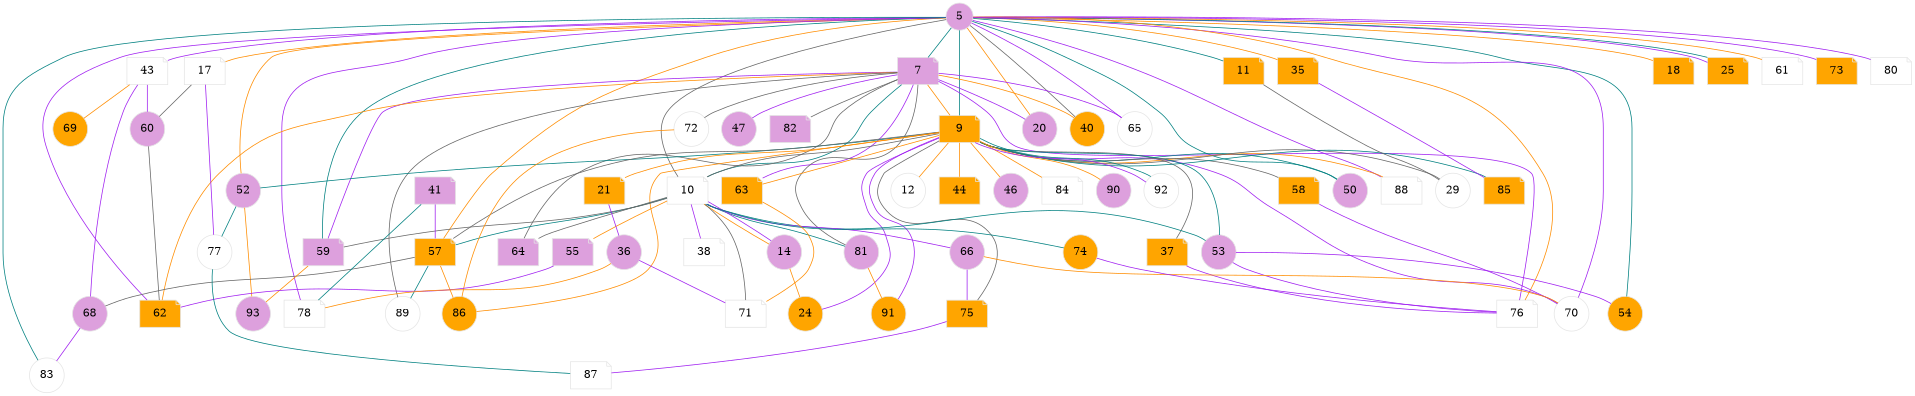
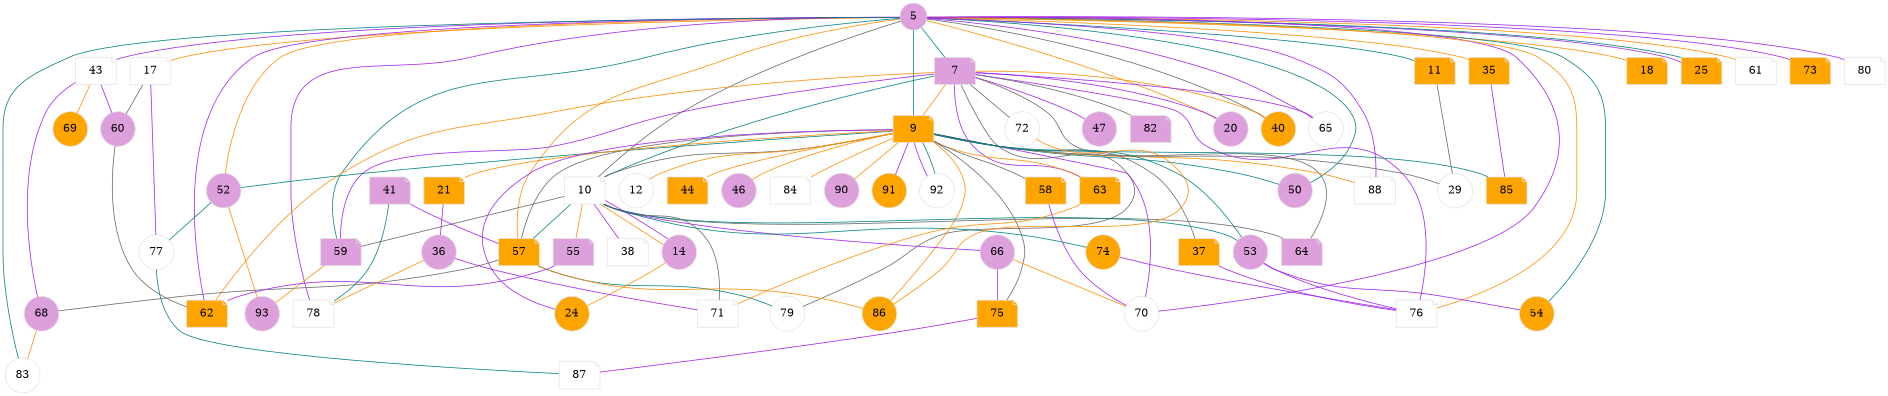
node "81": removed
node "89": label "89" -> "79"
edge "68" -- "83": color purple -> darkorange
